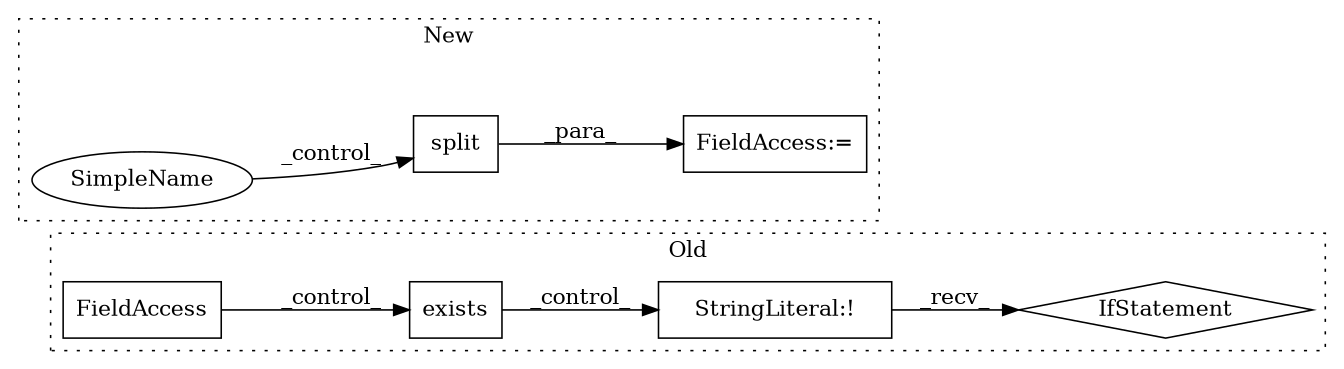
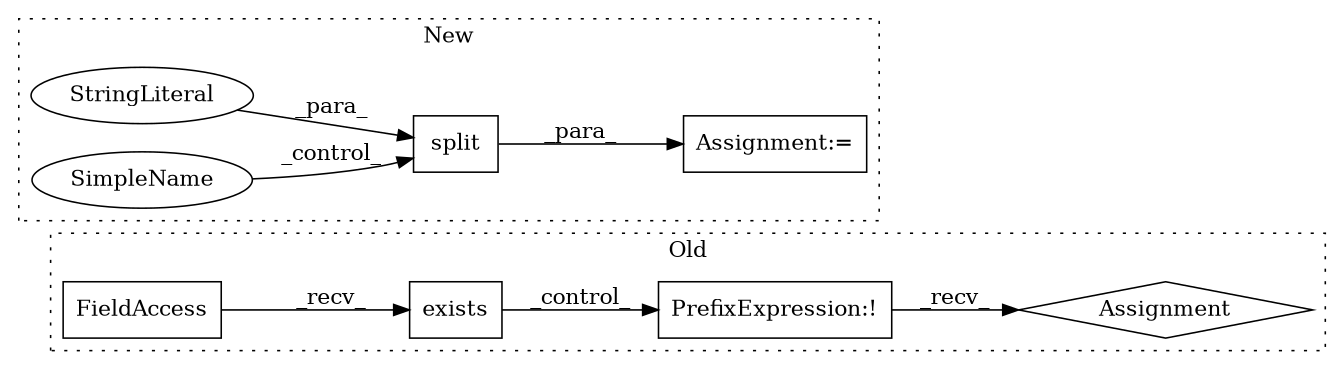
node "StringLiteral": added
node "FieldAccess:=": label "FieldAccess:=" -> "Assignment:="
edge "FieldAccess" -> "exists": label "_control_" -> "_recv_"
node "StringLiteral:!": label "StringLiteral:!" -> "PrefixExpression:!"
node "IfStatement": label "IfStatement" -> "Assignment"
